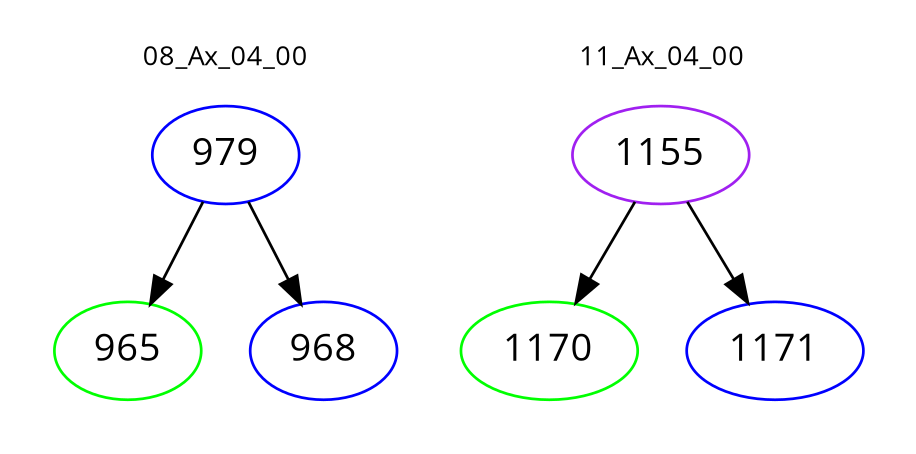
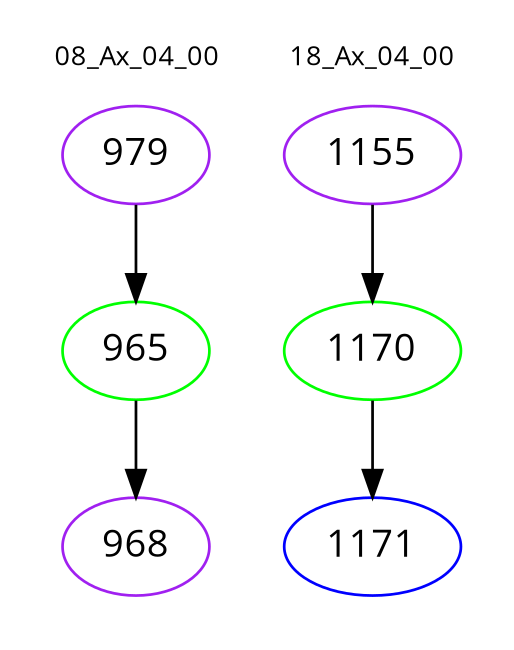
cluster "11_Ax_04_00": label "11_Ax_04_00" -> "18_Ax_04_00"
node "979": color blue -> purple
edge "979" -> "968": now "965" -> "968"
edge "1155" -> "1171": now "1170" -> "1171"
node "968": color blue -> purple
